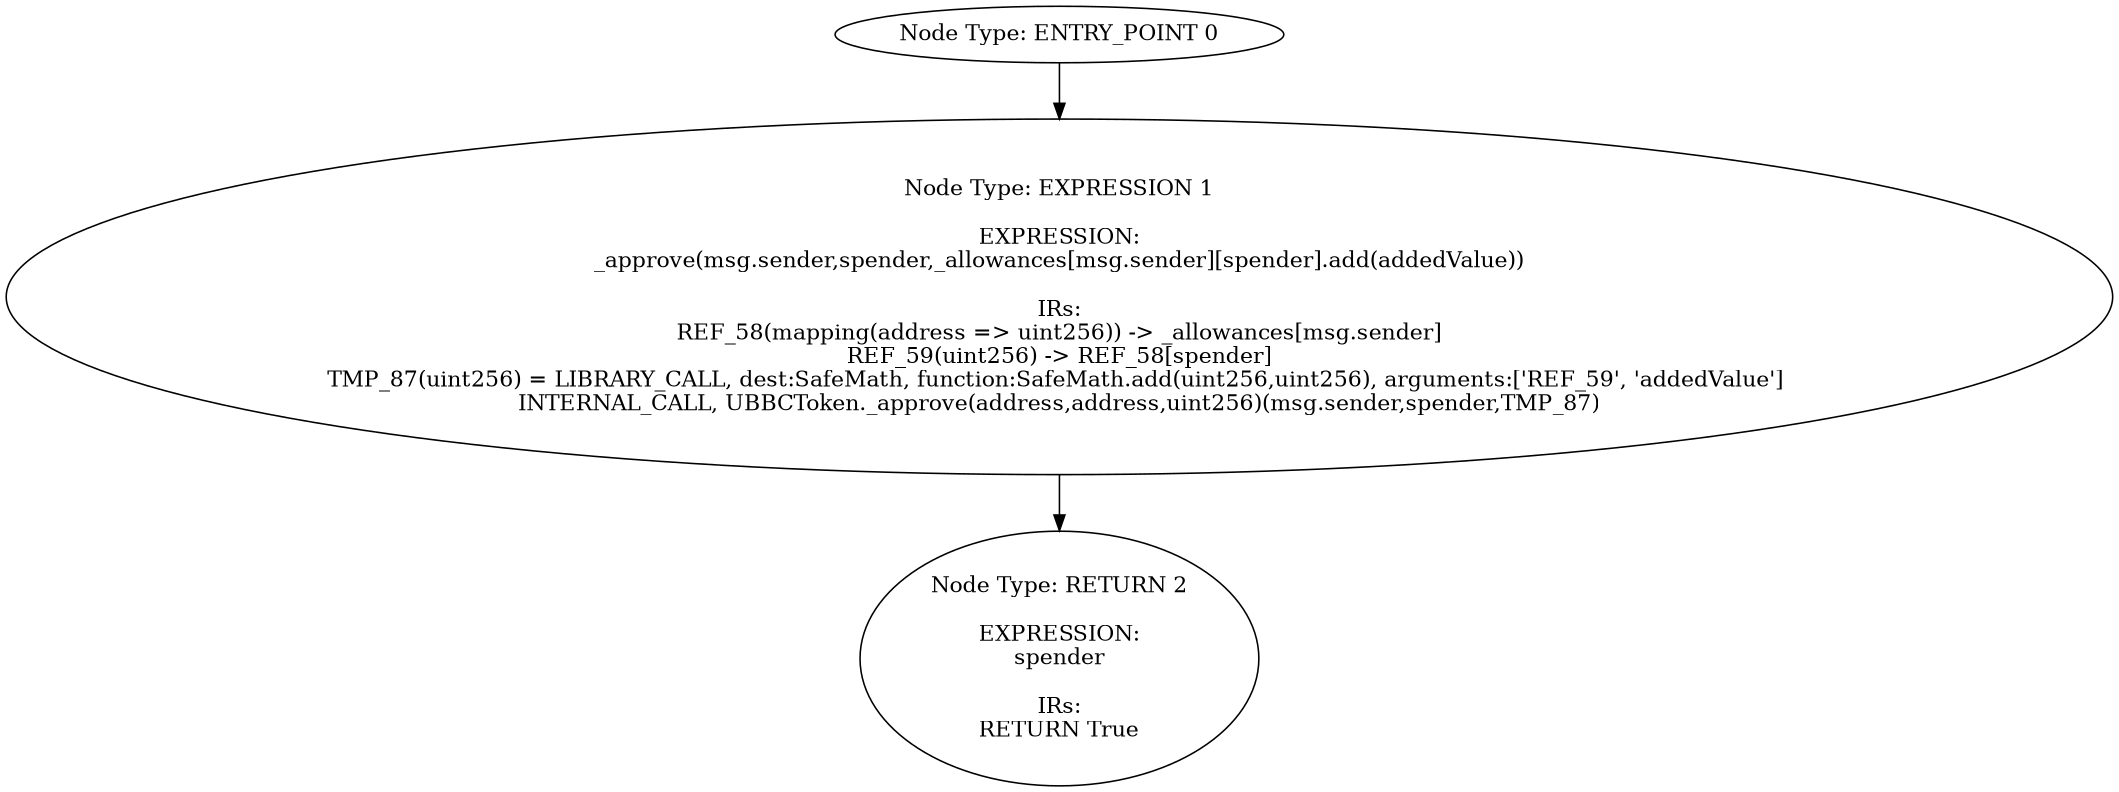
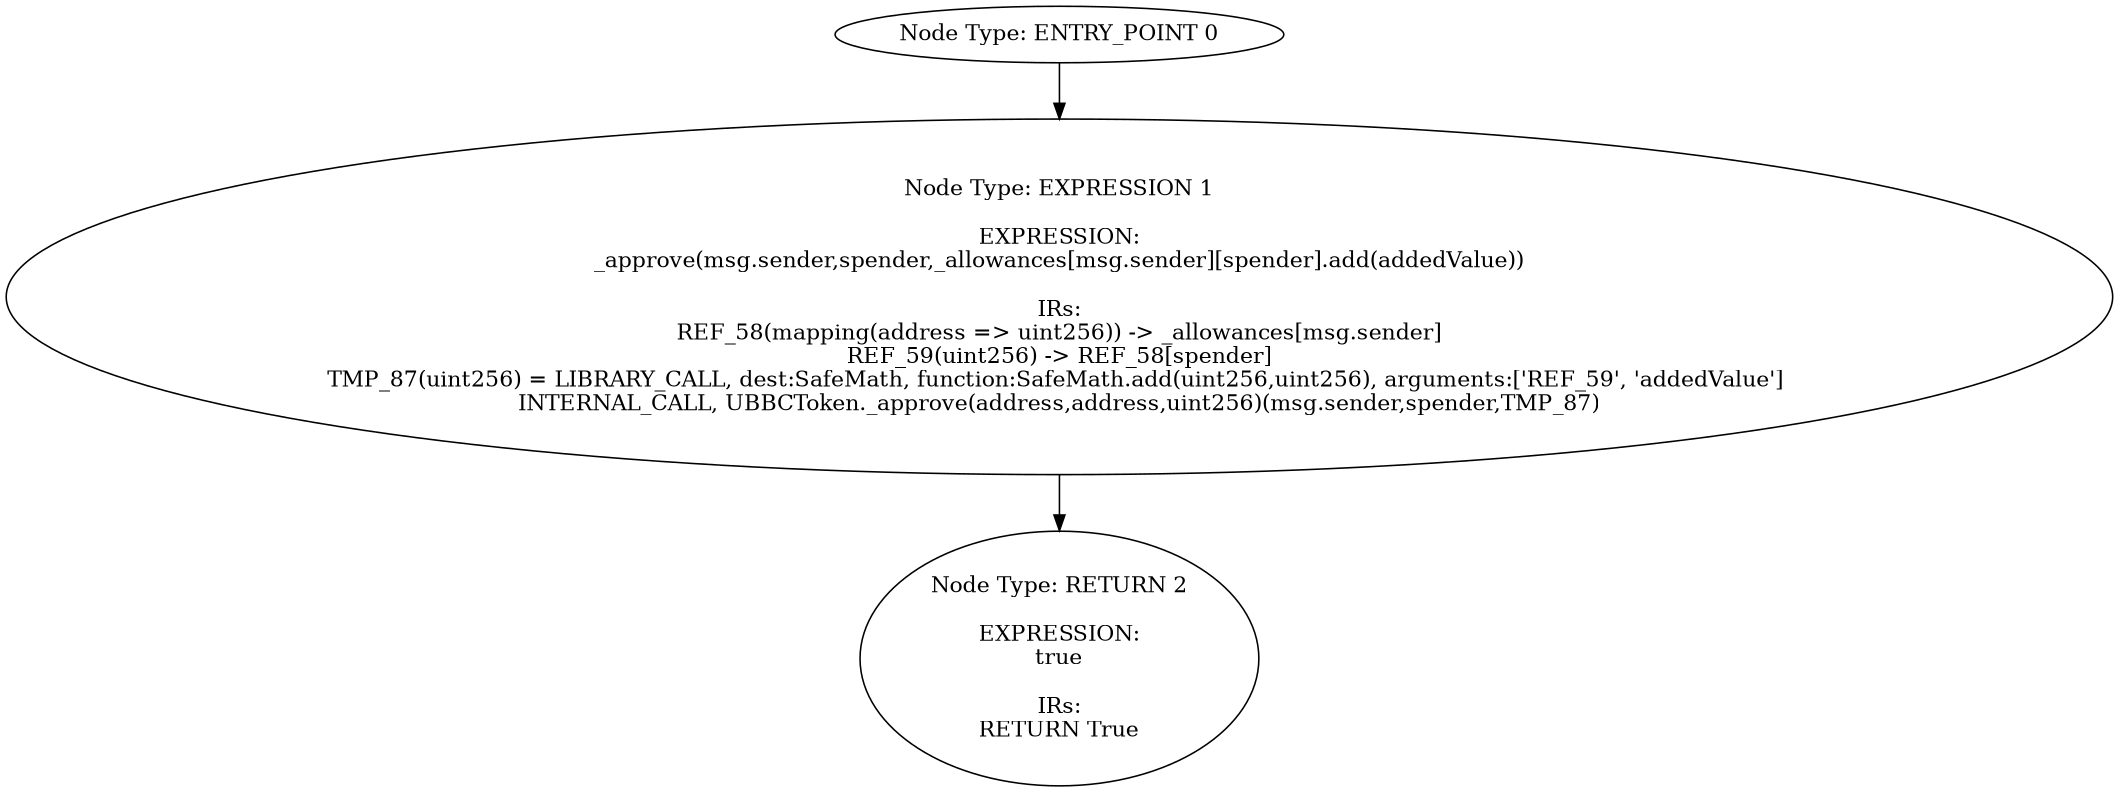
node "Node Type: RETURN 2 EXPRESSION: spender IRs: RETURN True": label "Node Type: RETURN 2 EXPRESSION: spender IRs: RETURN True" -> "Node Type: RETURN 2 EXPRESSION: true IRs: RETURN True"
